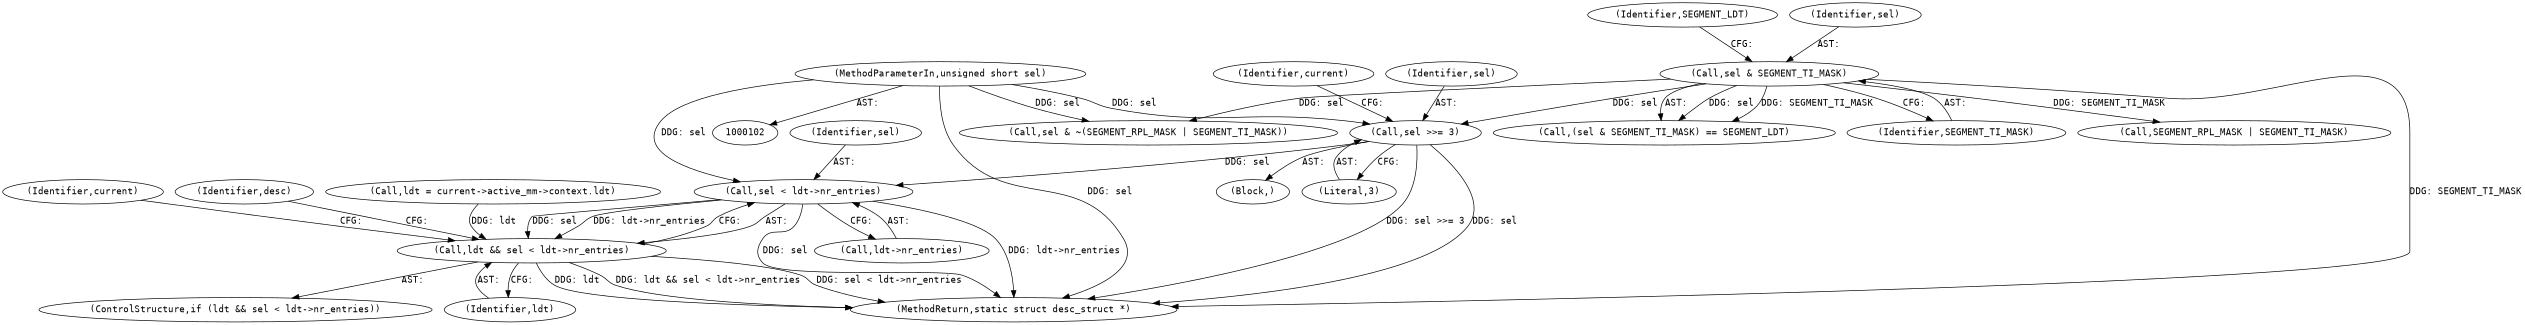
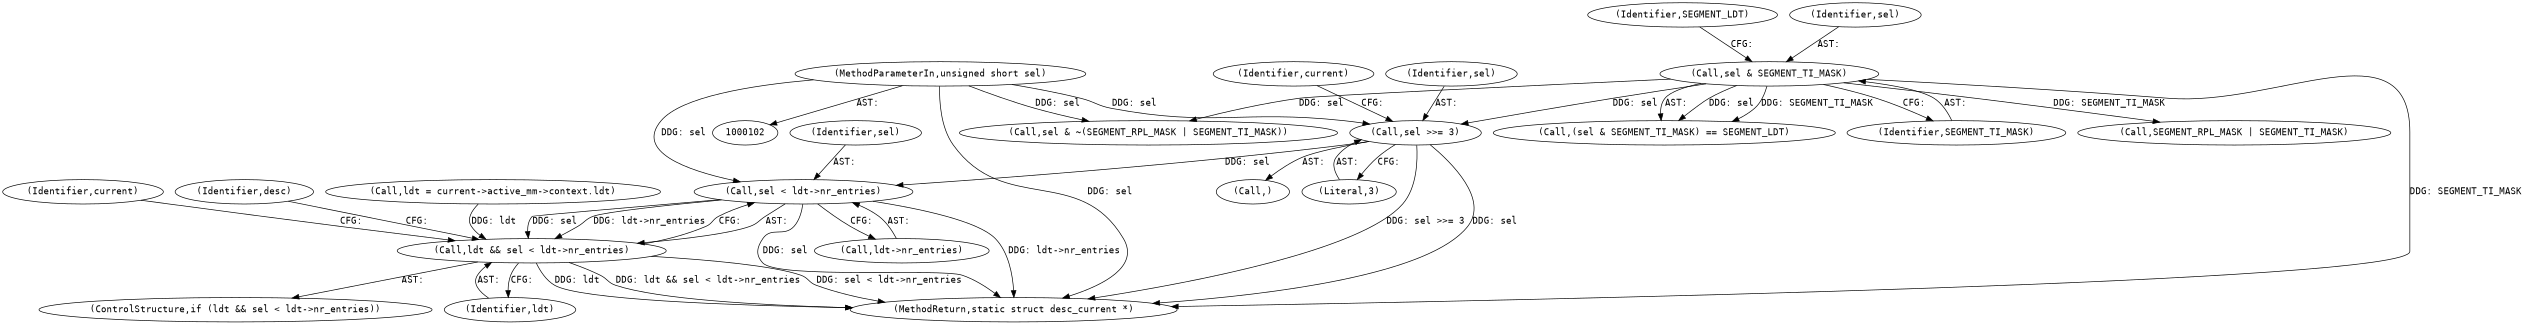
node "(Block,)": label "(Block,)" -> "(Call,)"
node "(MethodReturn,static struct desc_struct *)": label "(MethodReturn,static struct desc_struct *)" -> "(MethodReturn,static struct desc_current *)"
